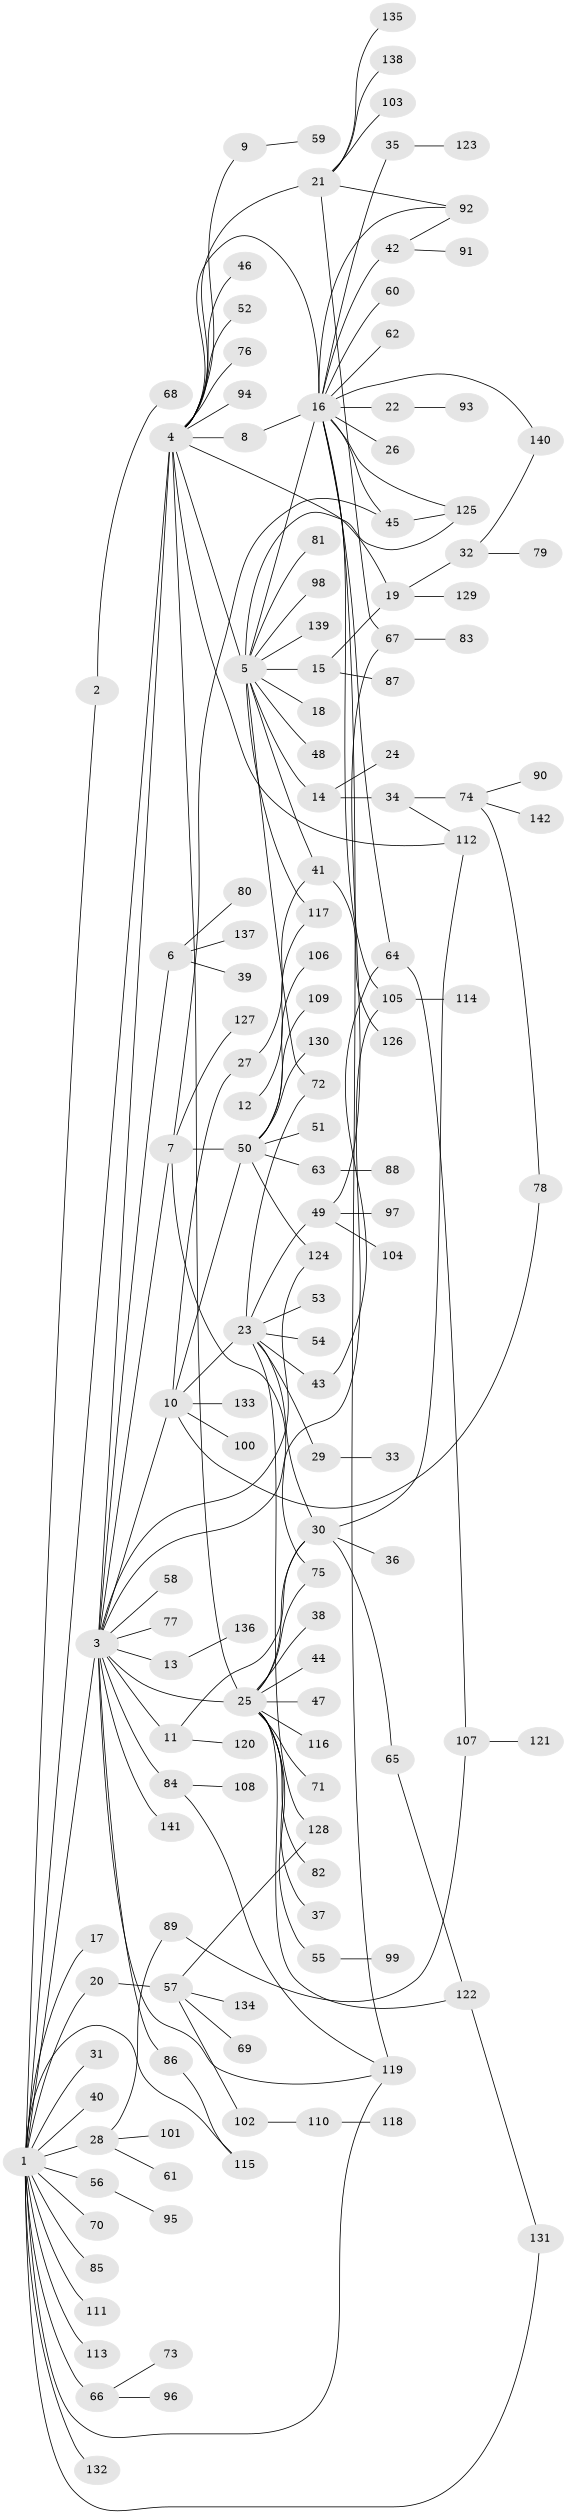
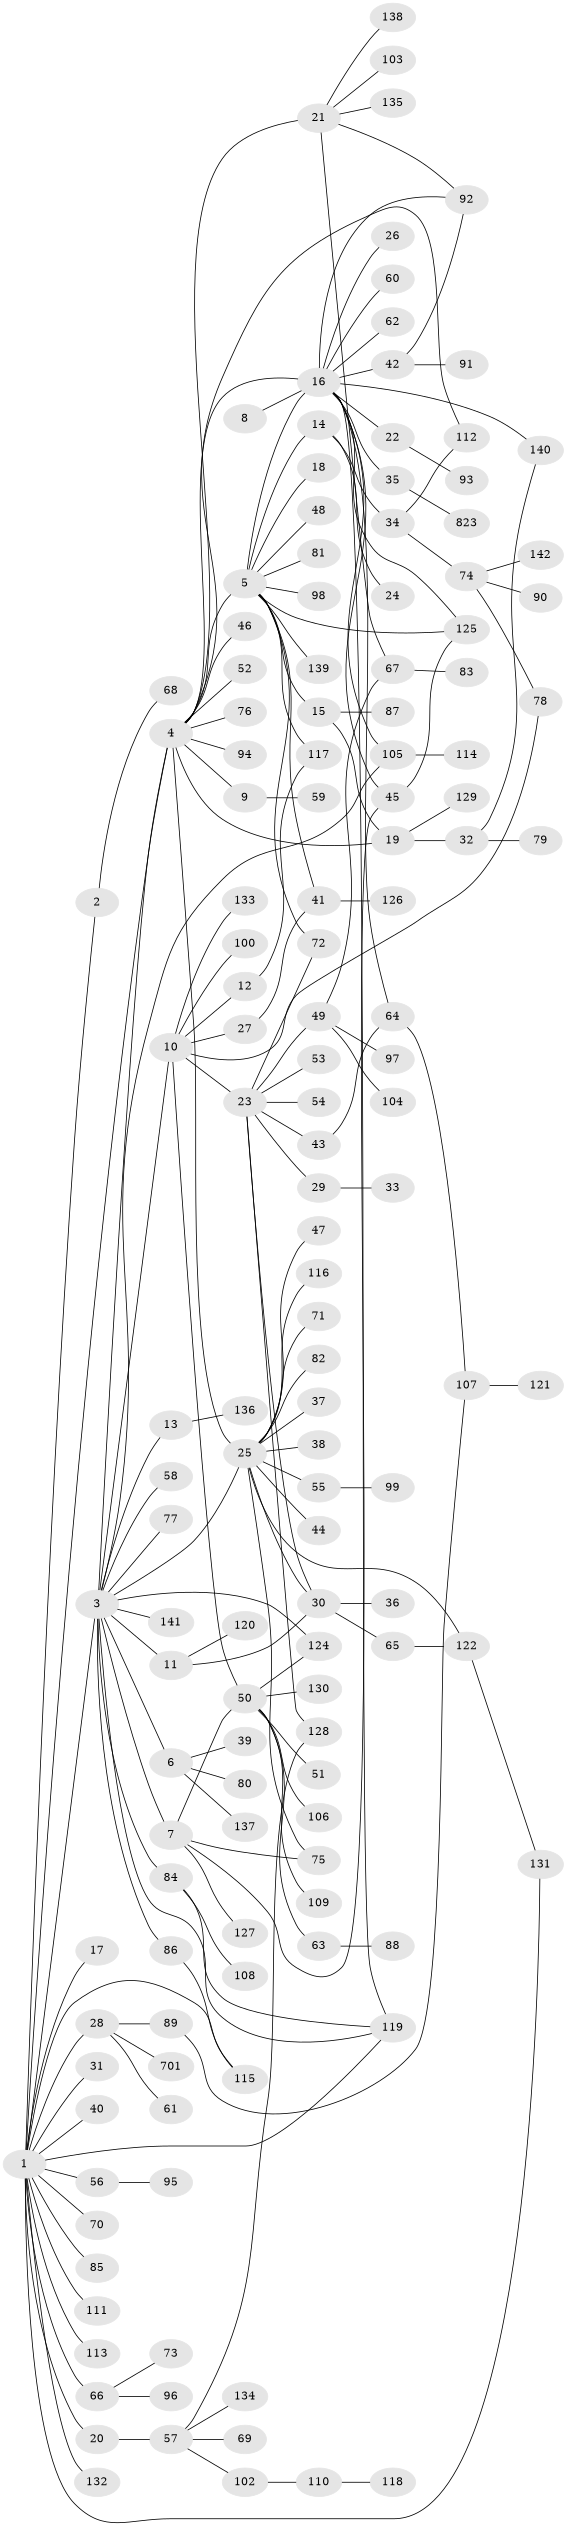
node "123": label "123" -> "823"
edge "4" -- "8": removed
edge "12" -- "10": added
edge "112" -- "30": removed
node "101": label "101" -> "701"
